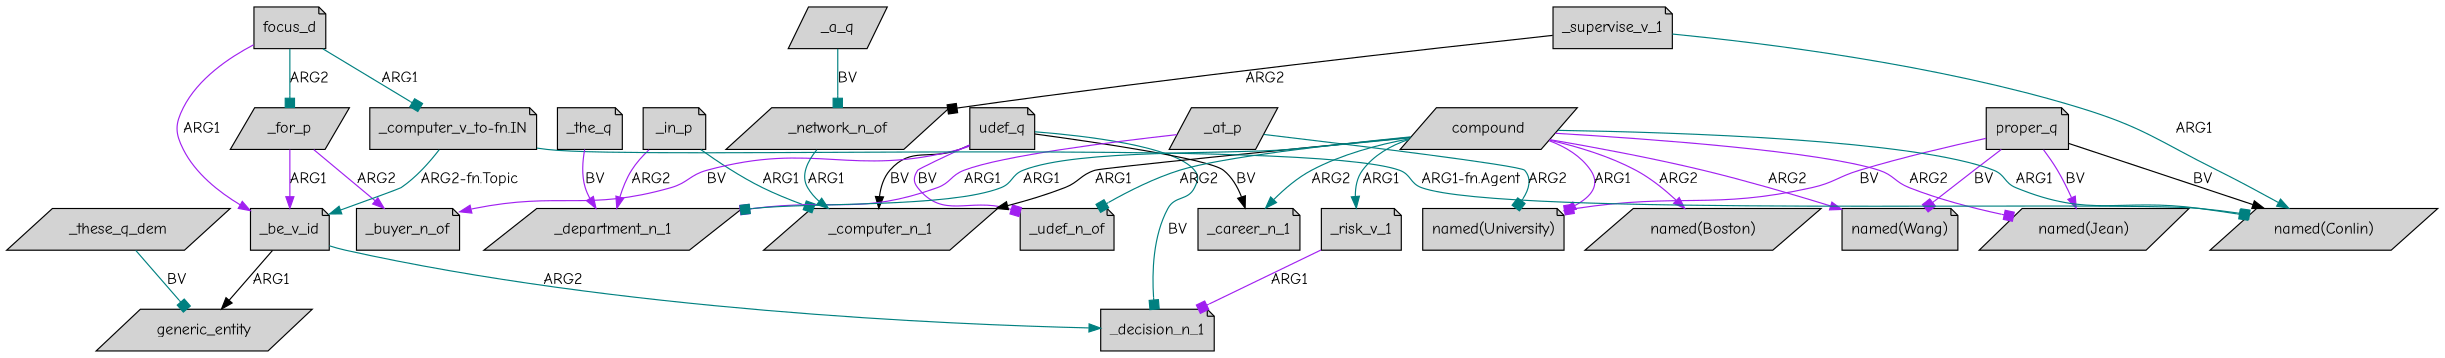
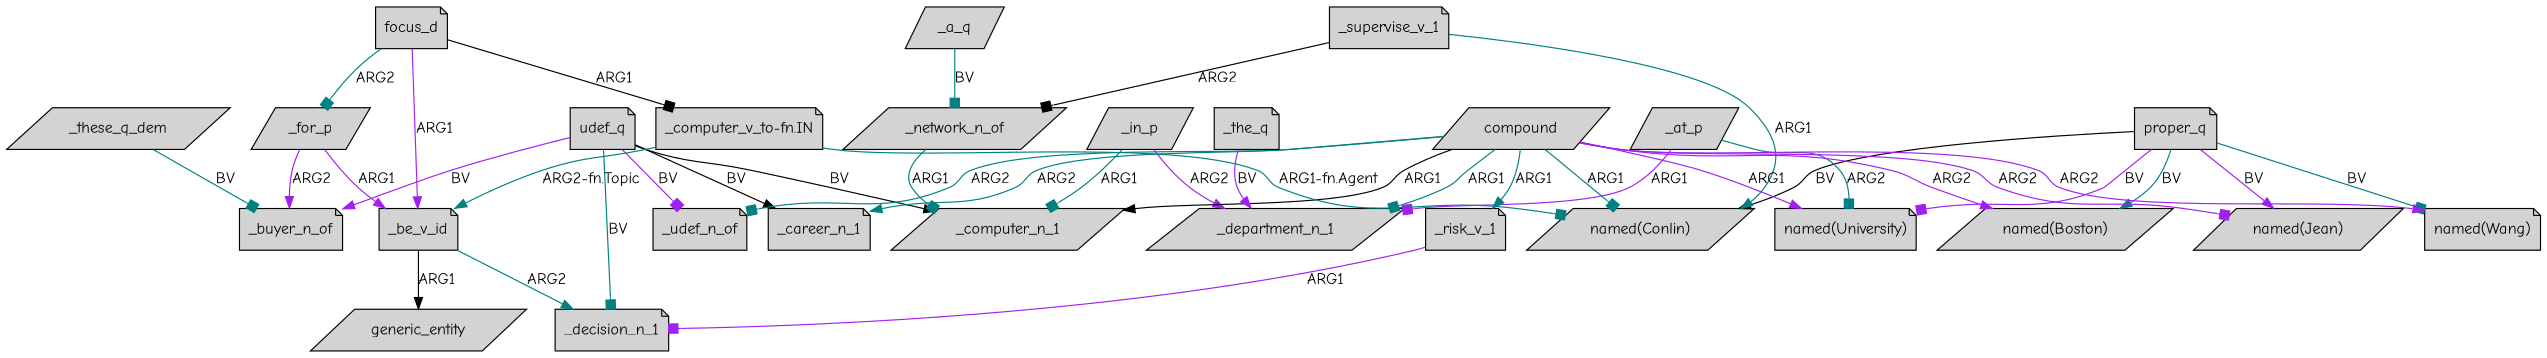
edge "focus_d" -> "_computer_v_to-fn.IN": color teal -> black
node "_in_p": shape note -> parallelogram
edge "proper_q" -> "named(Wang)": color purple -> teal
edge "_network_n_of" -> "_computer_n_1": arrowhead normal -> box
edge "proper_q" -> "named(Boston)": added, label "BV"
edge "_these_q_dem" -> "generic_entity": now "_these_q_dem" -> "_buyer_n_of"
